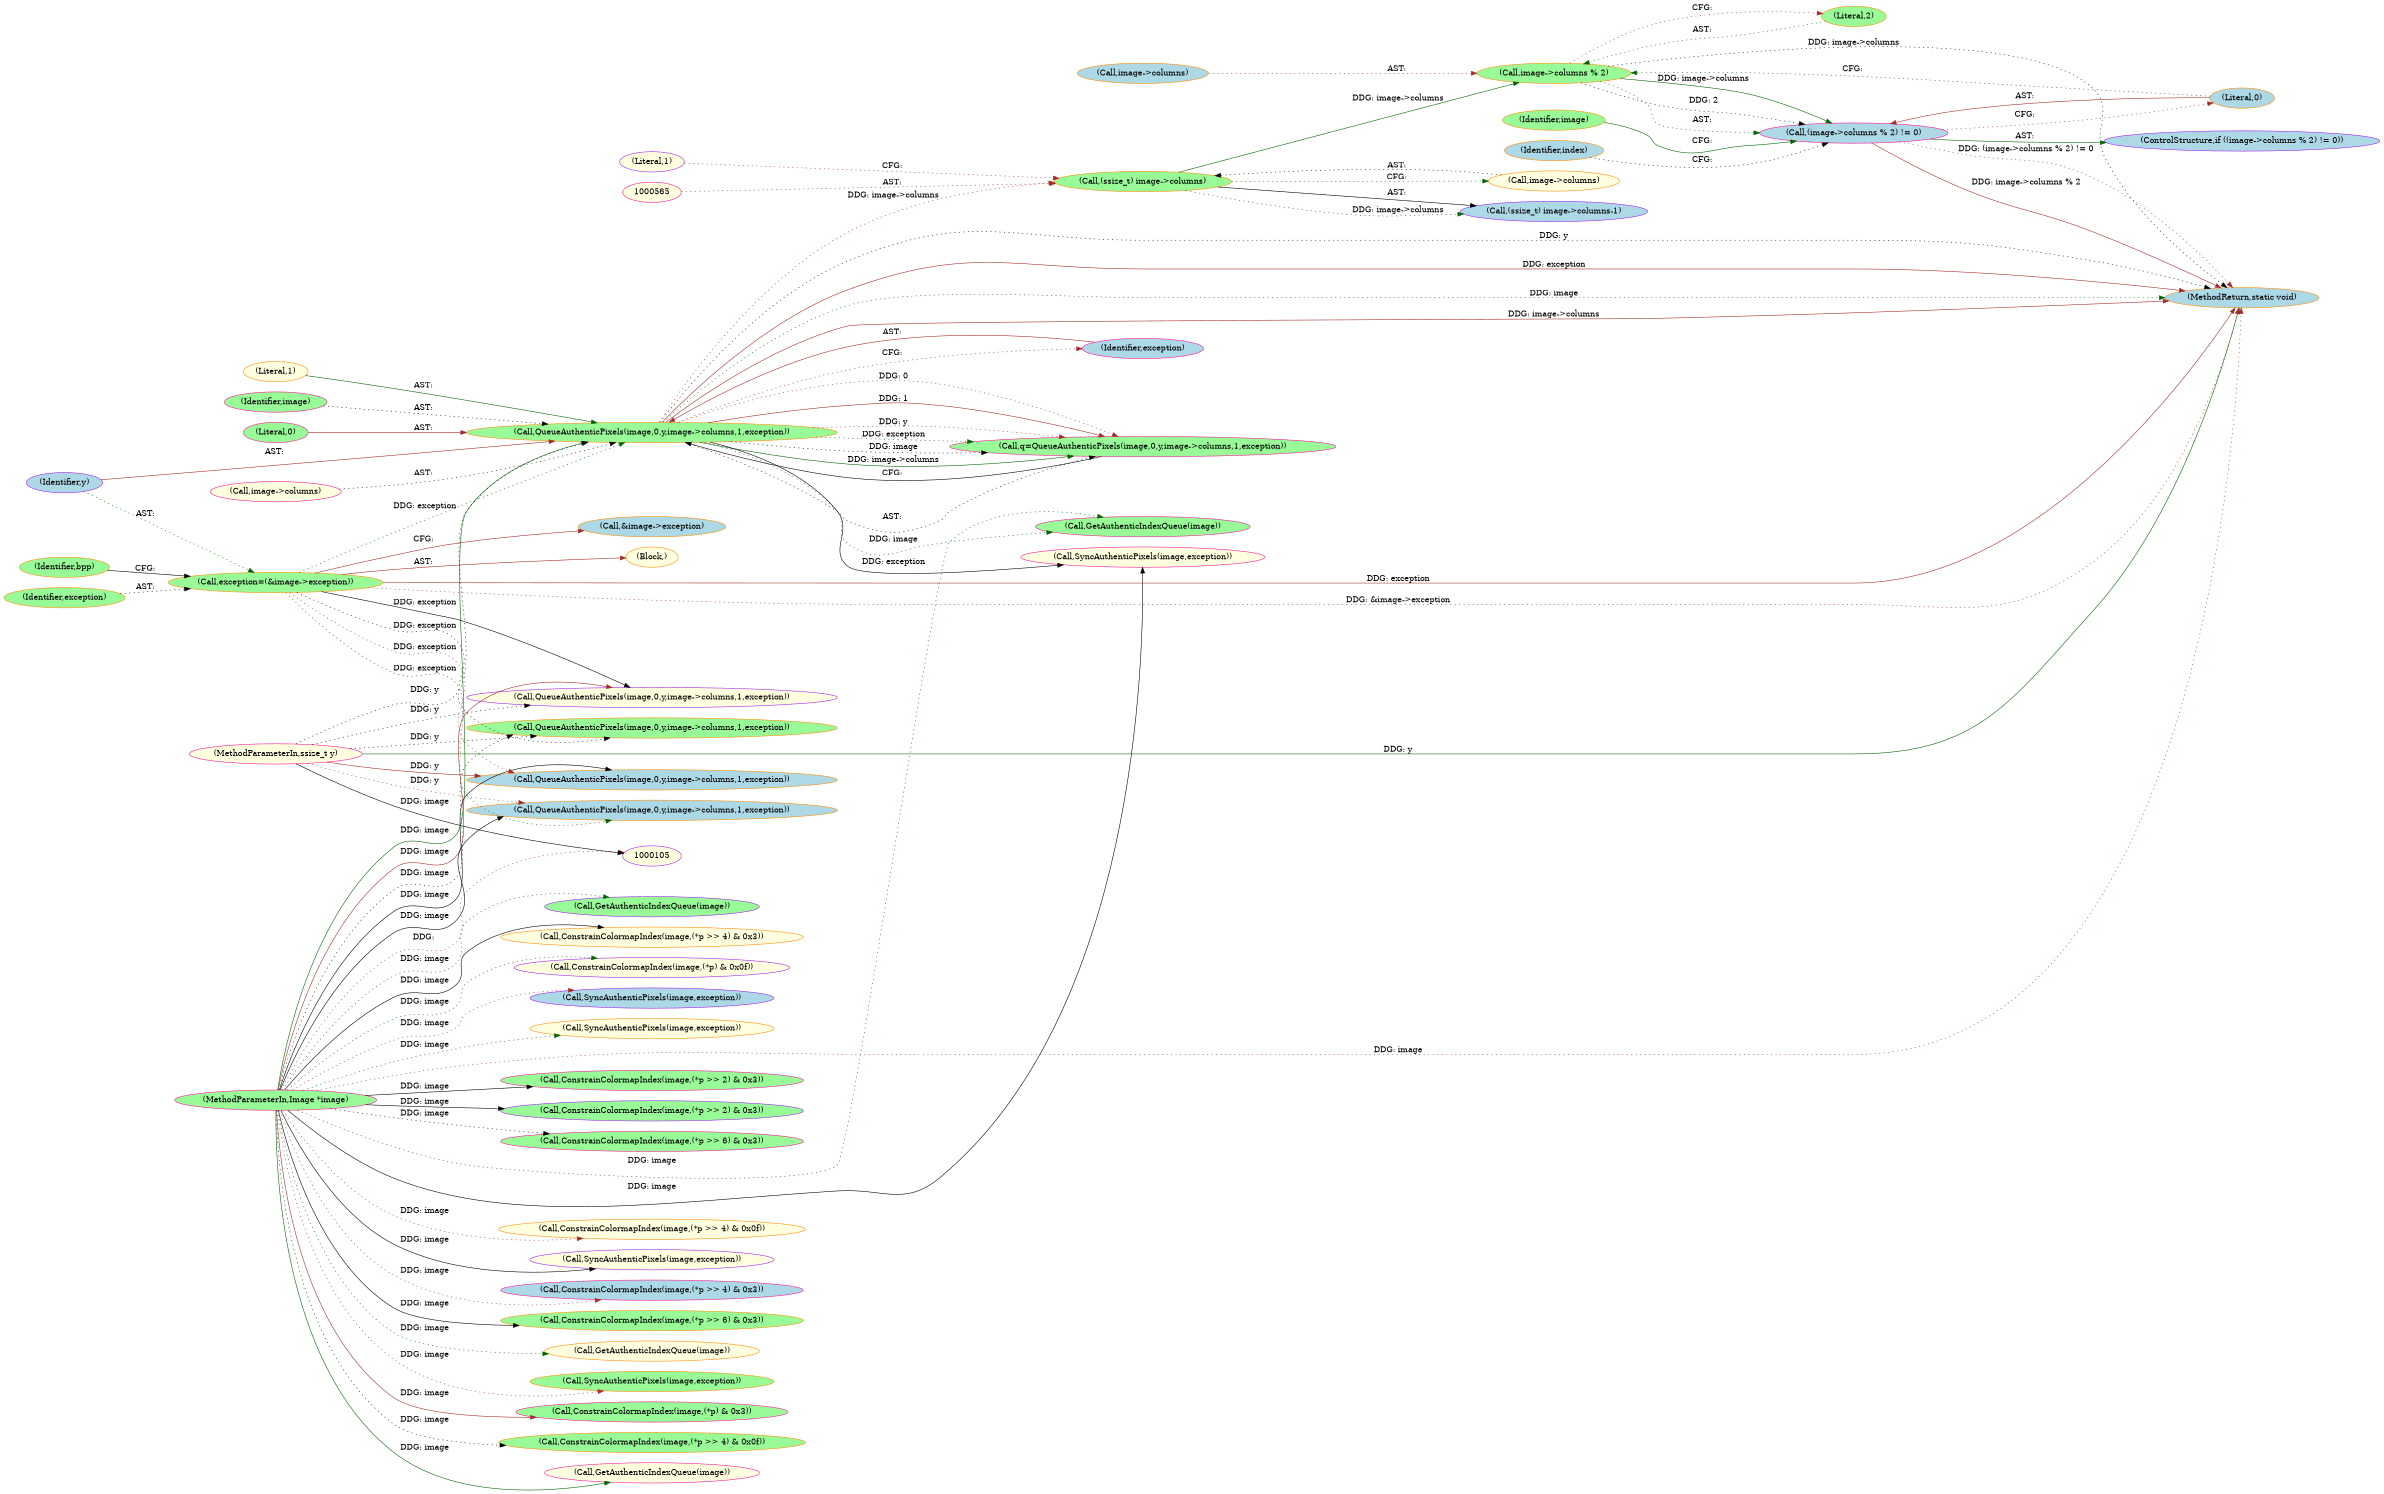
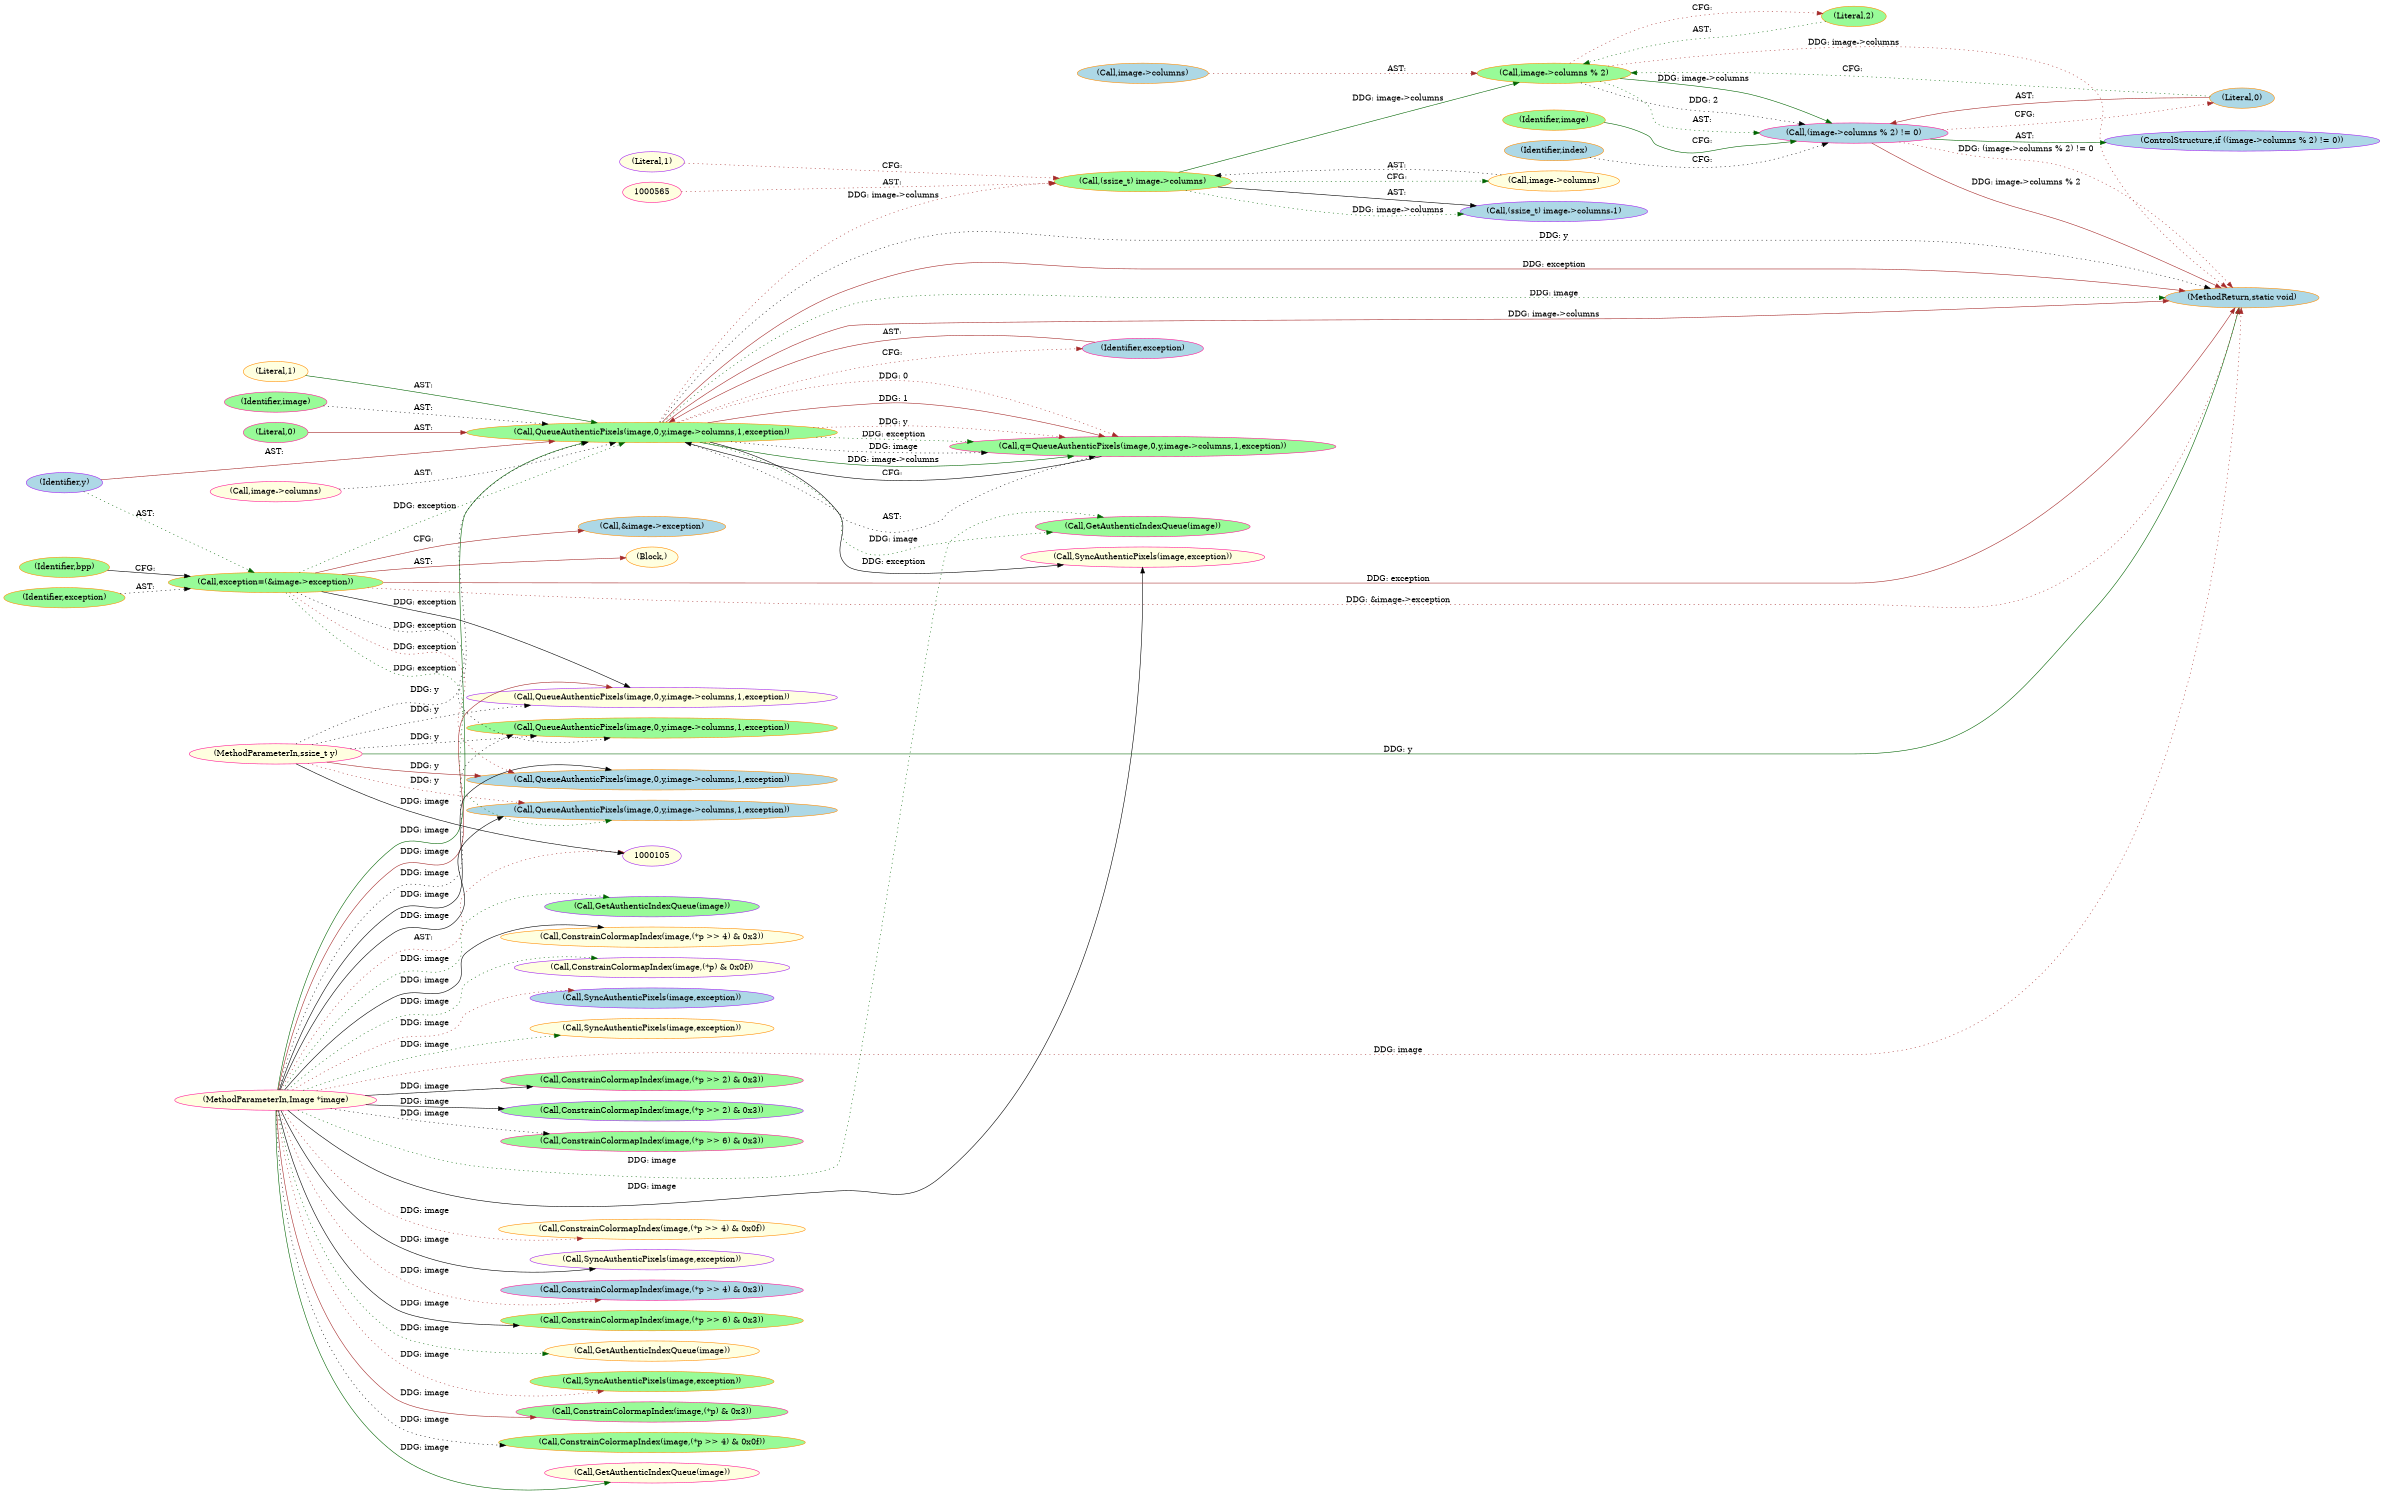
edge "(Call,image->columns % 2)" -> "(MethodReturn,static void)": color black -> brown
edge "(MethodParameterIn,Image *image)" -> "1000105": label "DDG: " -> "AST: "
node "(MethodParameterIn,Image *image)": fillcolor palegreen -> lightyellow
